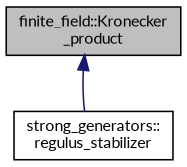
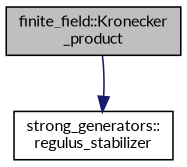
edge "strong_generators:: regulus_stabilizer" -> "finite_field::Kronecker _product": reversed
